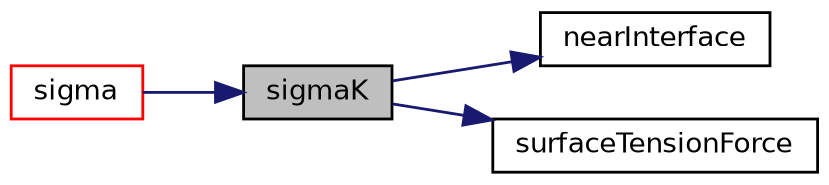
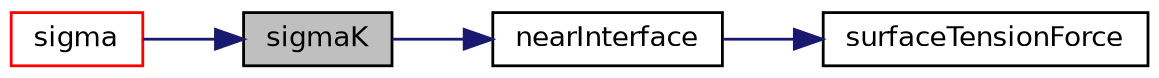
edge "sigmaK" -> "surfaceTensionForce": now "nearInterface" -> "surfaceTensionForce"
